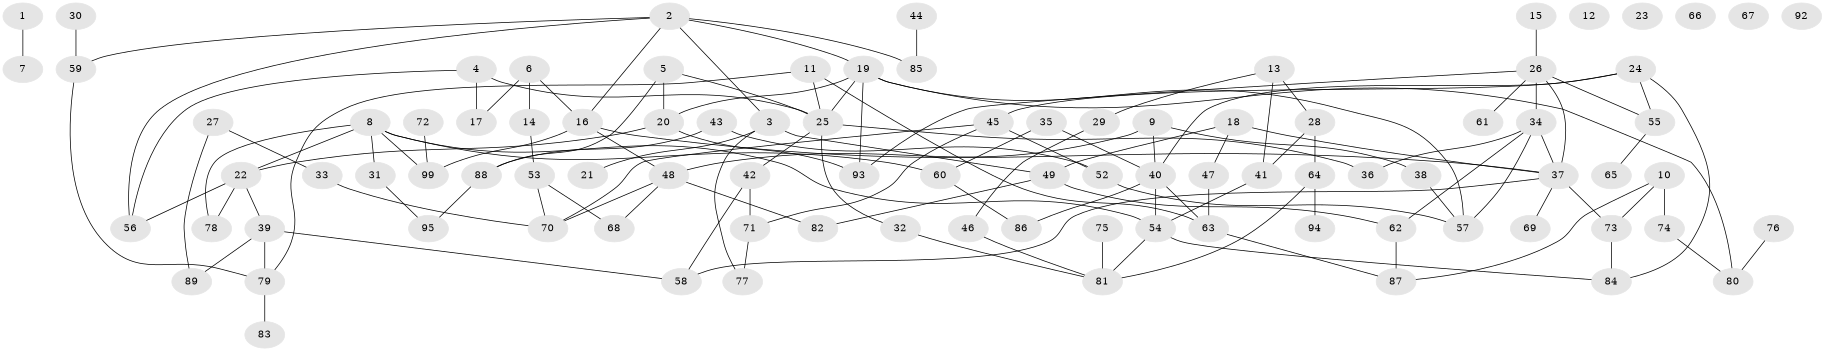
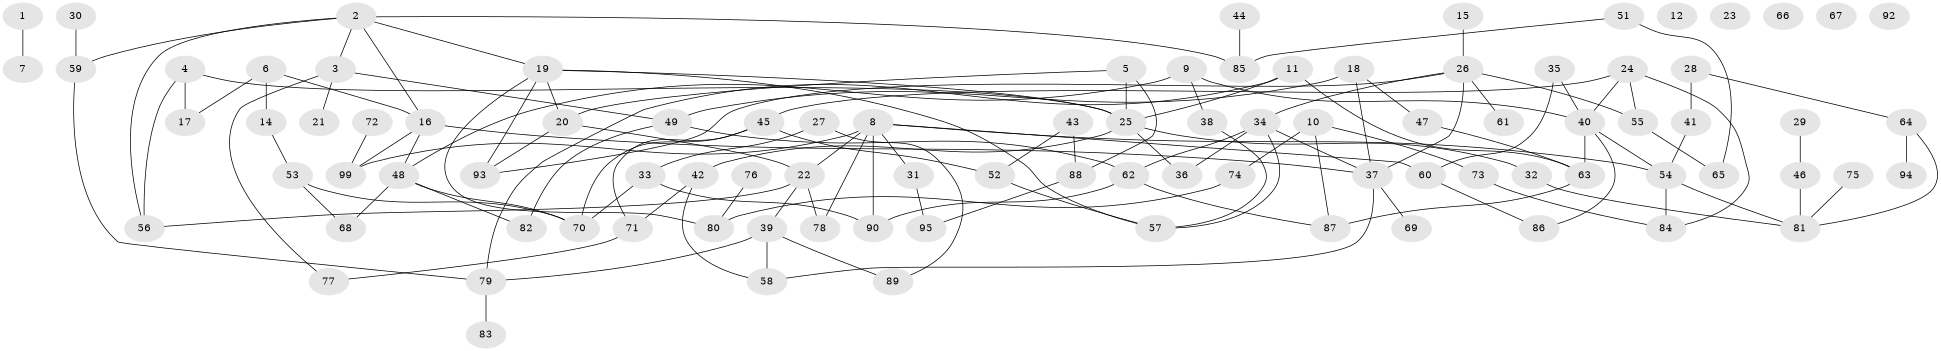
node "51": added
node "13": removed
edge "37" -- "73": removed
node "90": added
